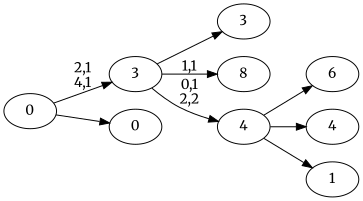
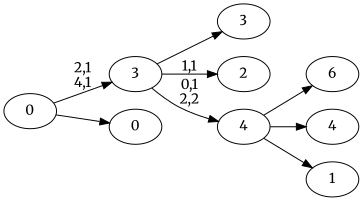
node "8": label "8" -> "2"
